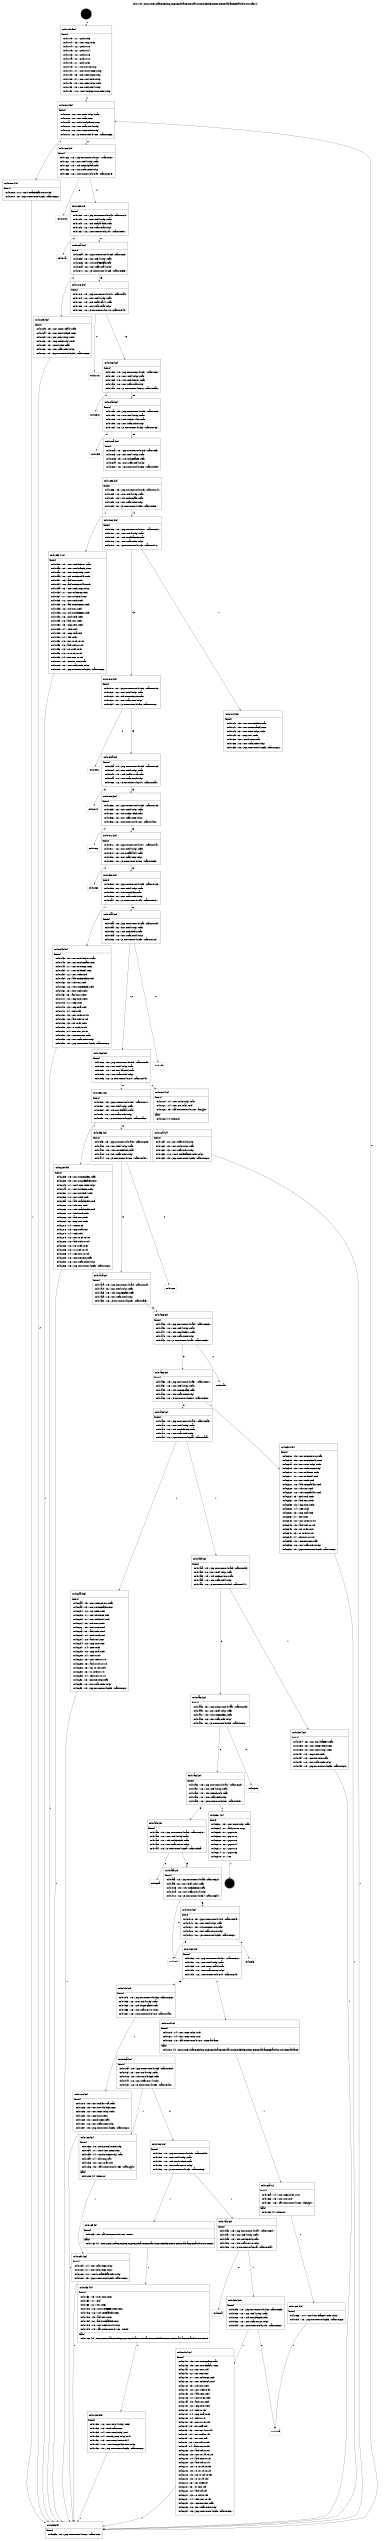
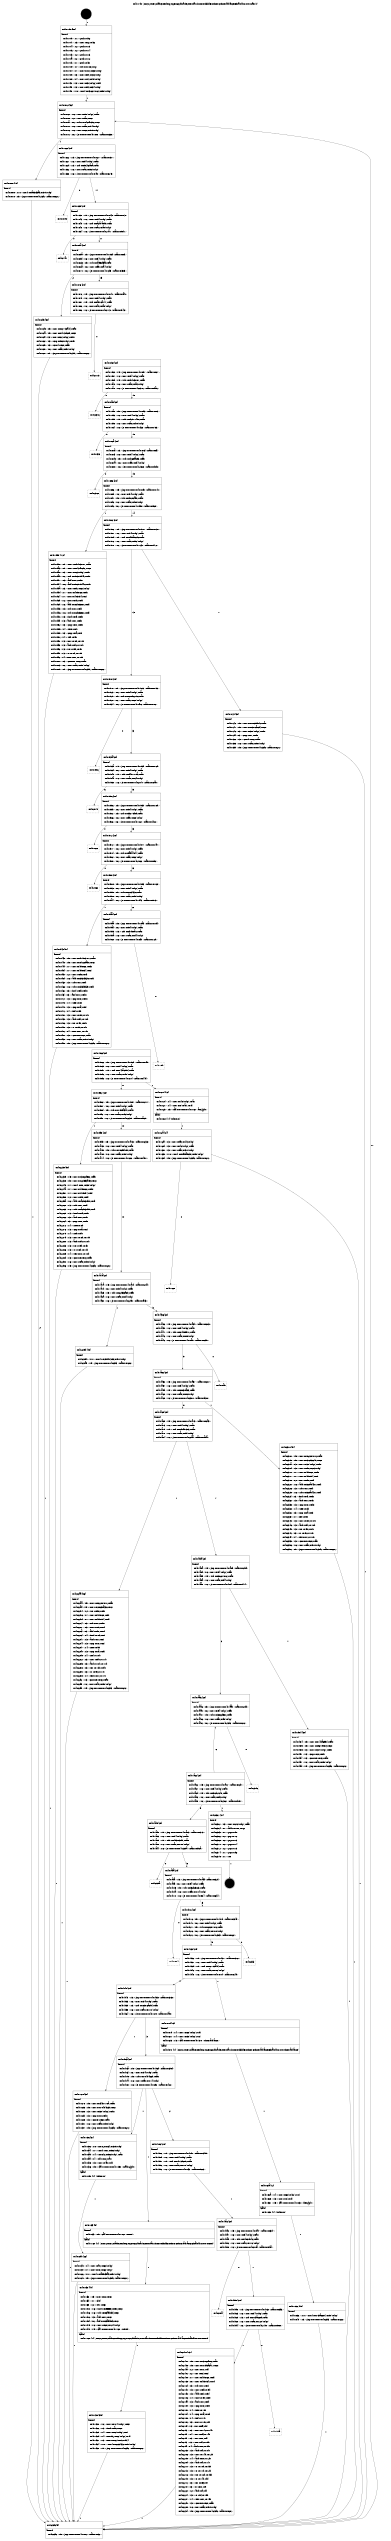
edge "0x401802 [32]" -> "0x401822 [28]": removed, label "17"
edge "0x401876 [28]" -> "0x401892 [28]": removed, label "15"
edge "0x4018ca [28]" -> "0x4018e6 [28]": added, label "15"
node "0x4023c8": added
edge "0x4019aa [28]" -> "0x4019c6 [28]": removed, label "12"
edge "0x401c1d [13]" -> "0x401c2a [24]": added, label "1"
edge "0x4019fe [28]" -> "0x401c60": now "0x401c2a [24]" -> "0x401c60"
node "0x40229b [15]": added
edge "0x401c42 [30]" -> "0x4023fc [5]": added, label "1"
edge "0x401aa6 [28]" -> "0x401ac2 [28]": reversed
edge "0x401b16 [28]" -> "0x401e84": now "0x401b16 [28]" -> "0x401b32 [28]"
edge "0x401b32 [28]" -> "0x401b4e [28]": label " 13" -> " 4"
edge "0x401b4e [28]" -> "0x401b6a [28]": added, label "3"
edge "0x401b86 [28]" -> "0x401cf3 [5]": now "0x401b6a [28]" -> "0x401cf3 [5]"
edge "0x401e36 [15]" -> "0x401bda": now "0x401e36 [15]" -> "0x4023fc [5]"
